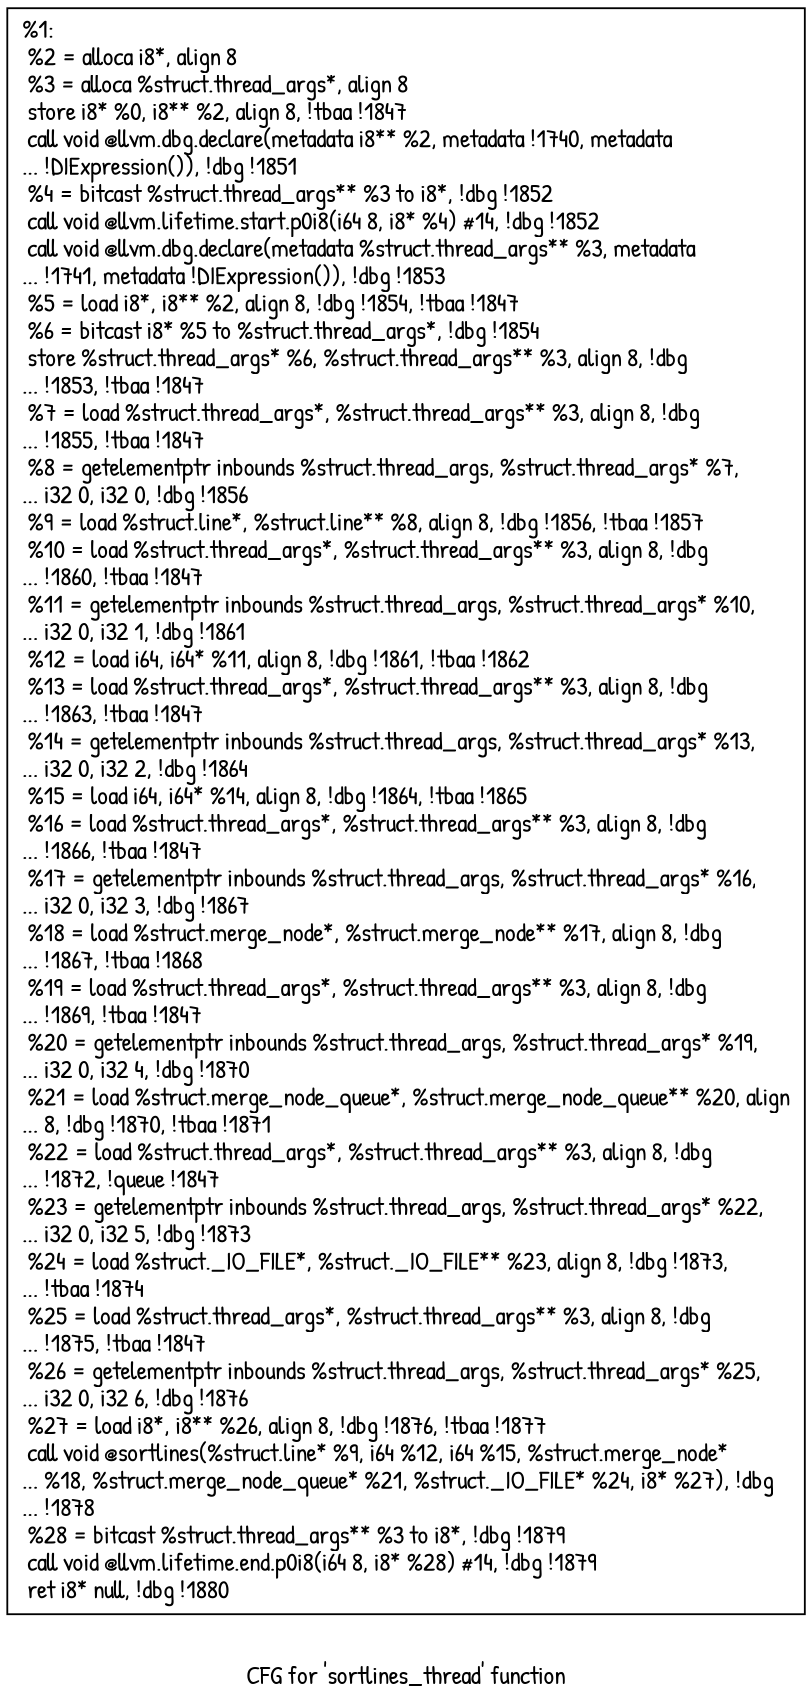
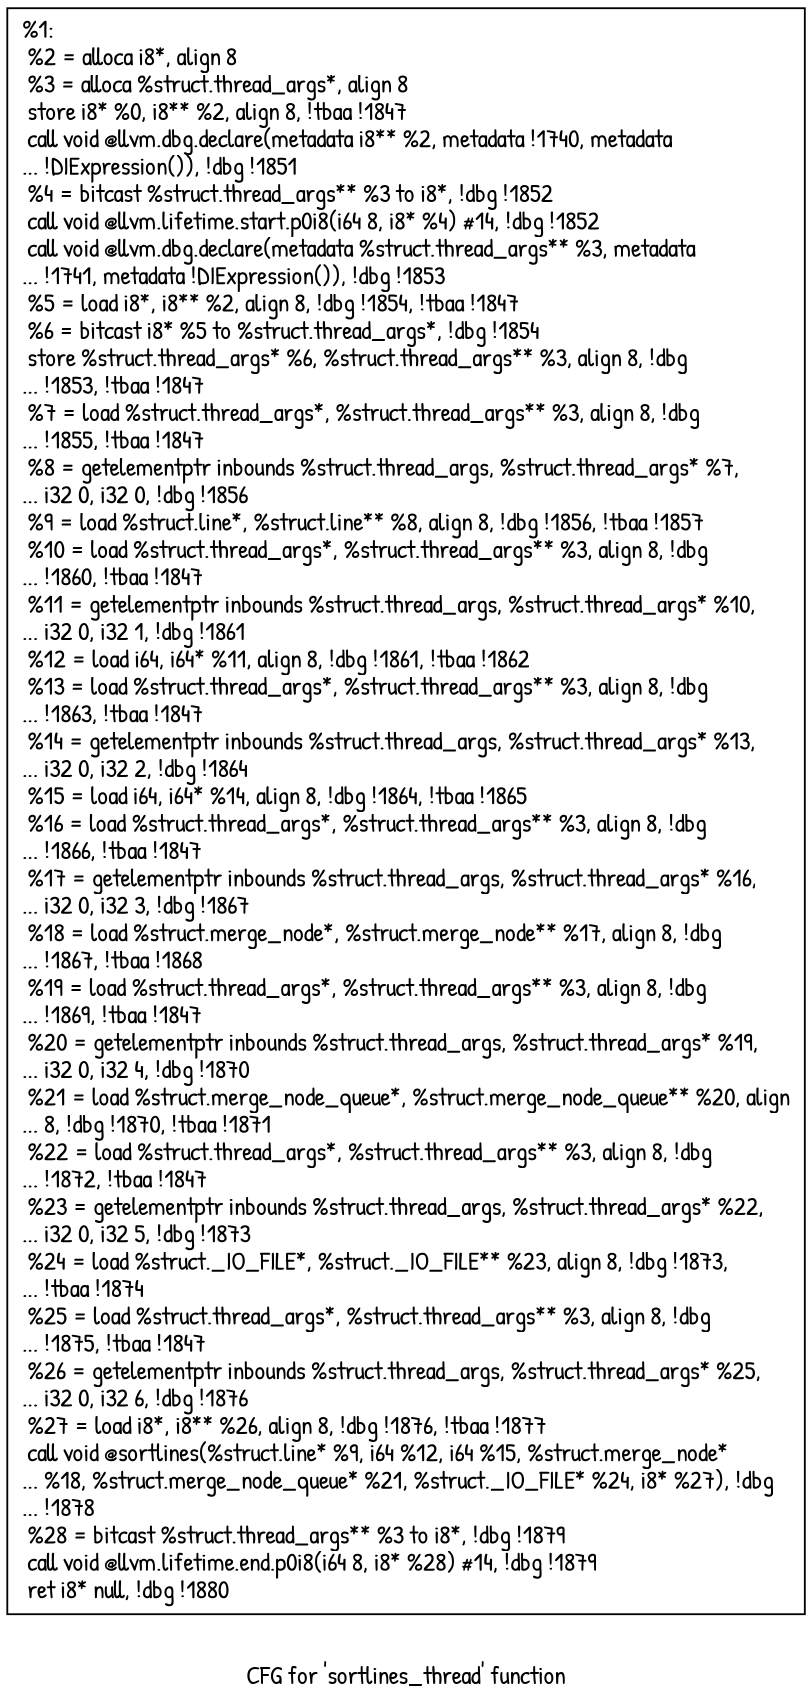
node "%1:": text "... !1872, !queue !1847" -> "... !1872, !tbaa !1847"
